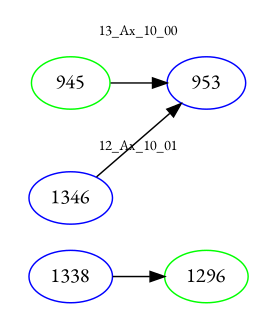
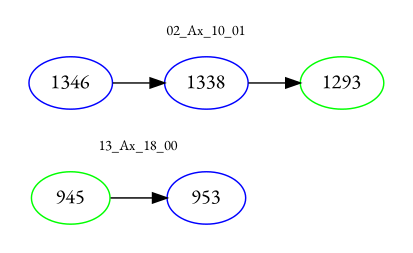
cluster "13_Ax_10_00": label "13_Ax_10_00" -> "13_Ax_18_00"
edge "1346" -> "953": now "1346" -> "1338"
cluster "12_Ax_10_01": label "12_Ax_10_01" -> "02_Ax_10_01"
node "1296": label "1296" -> "1293"
